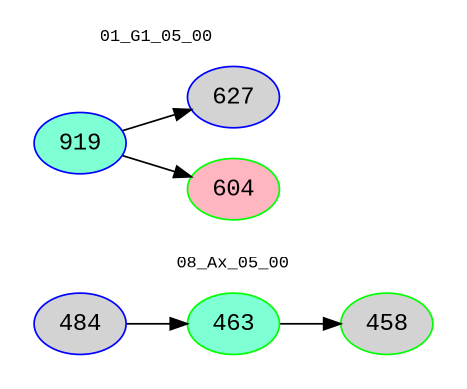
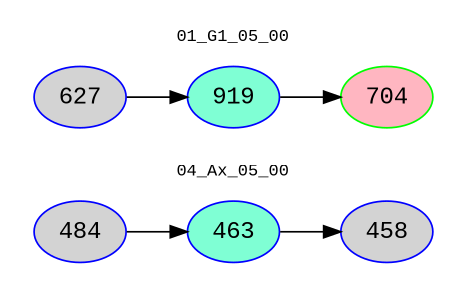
edge "919" -> "627": reversed
node "604": label "604" -> "704"
cluster "08_Ax_05_00": label "08_Ax_05_00" -> "04_Ax_05_00"
node "463": color green -> blue
node "458": color green -> blue
